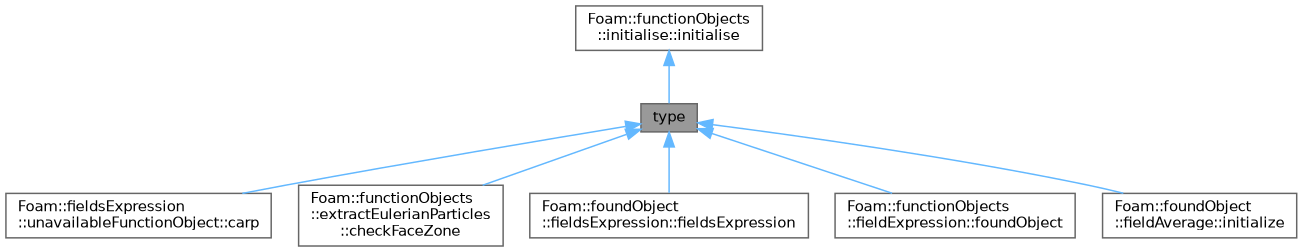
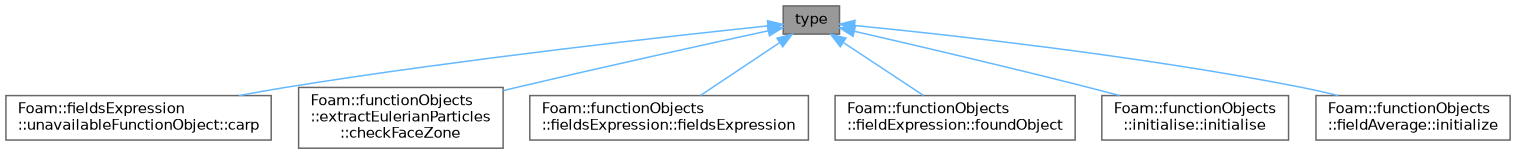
edge "type" -> "Foam::functionObjects ::initialise::initialise": reversed
node "Foam::foundObject ::fieldsExpression::fieldsExpression": label "Foam::foundObject ::fieldsExpression::fieldsExpression" -> "Foam::functionObjects ::fieldsExpression::fieldsExpression"
node "Foam::foundObject ::fieldAverage::initialize": label "Foam::foundObject ::fieldAverage::initialize" -> "Foam::functionObjects ::fieldAverage::initialize"
